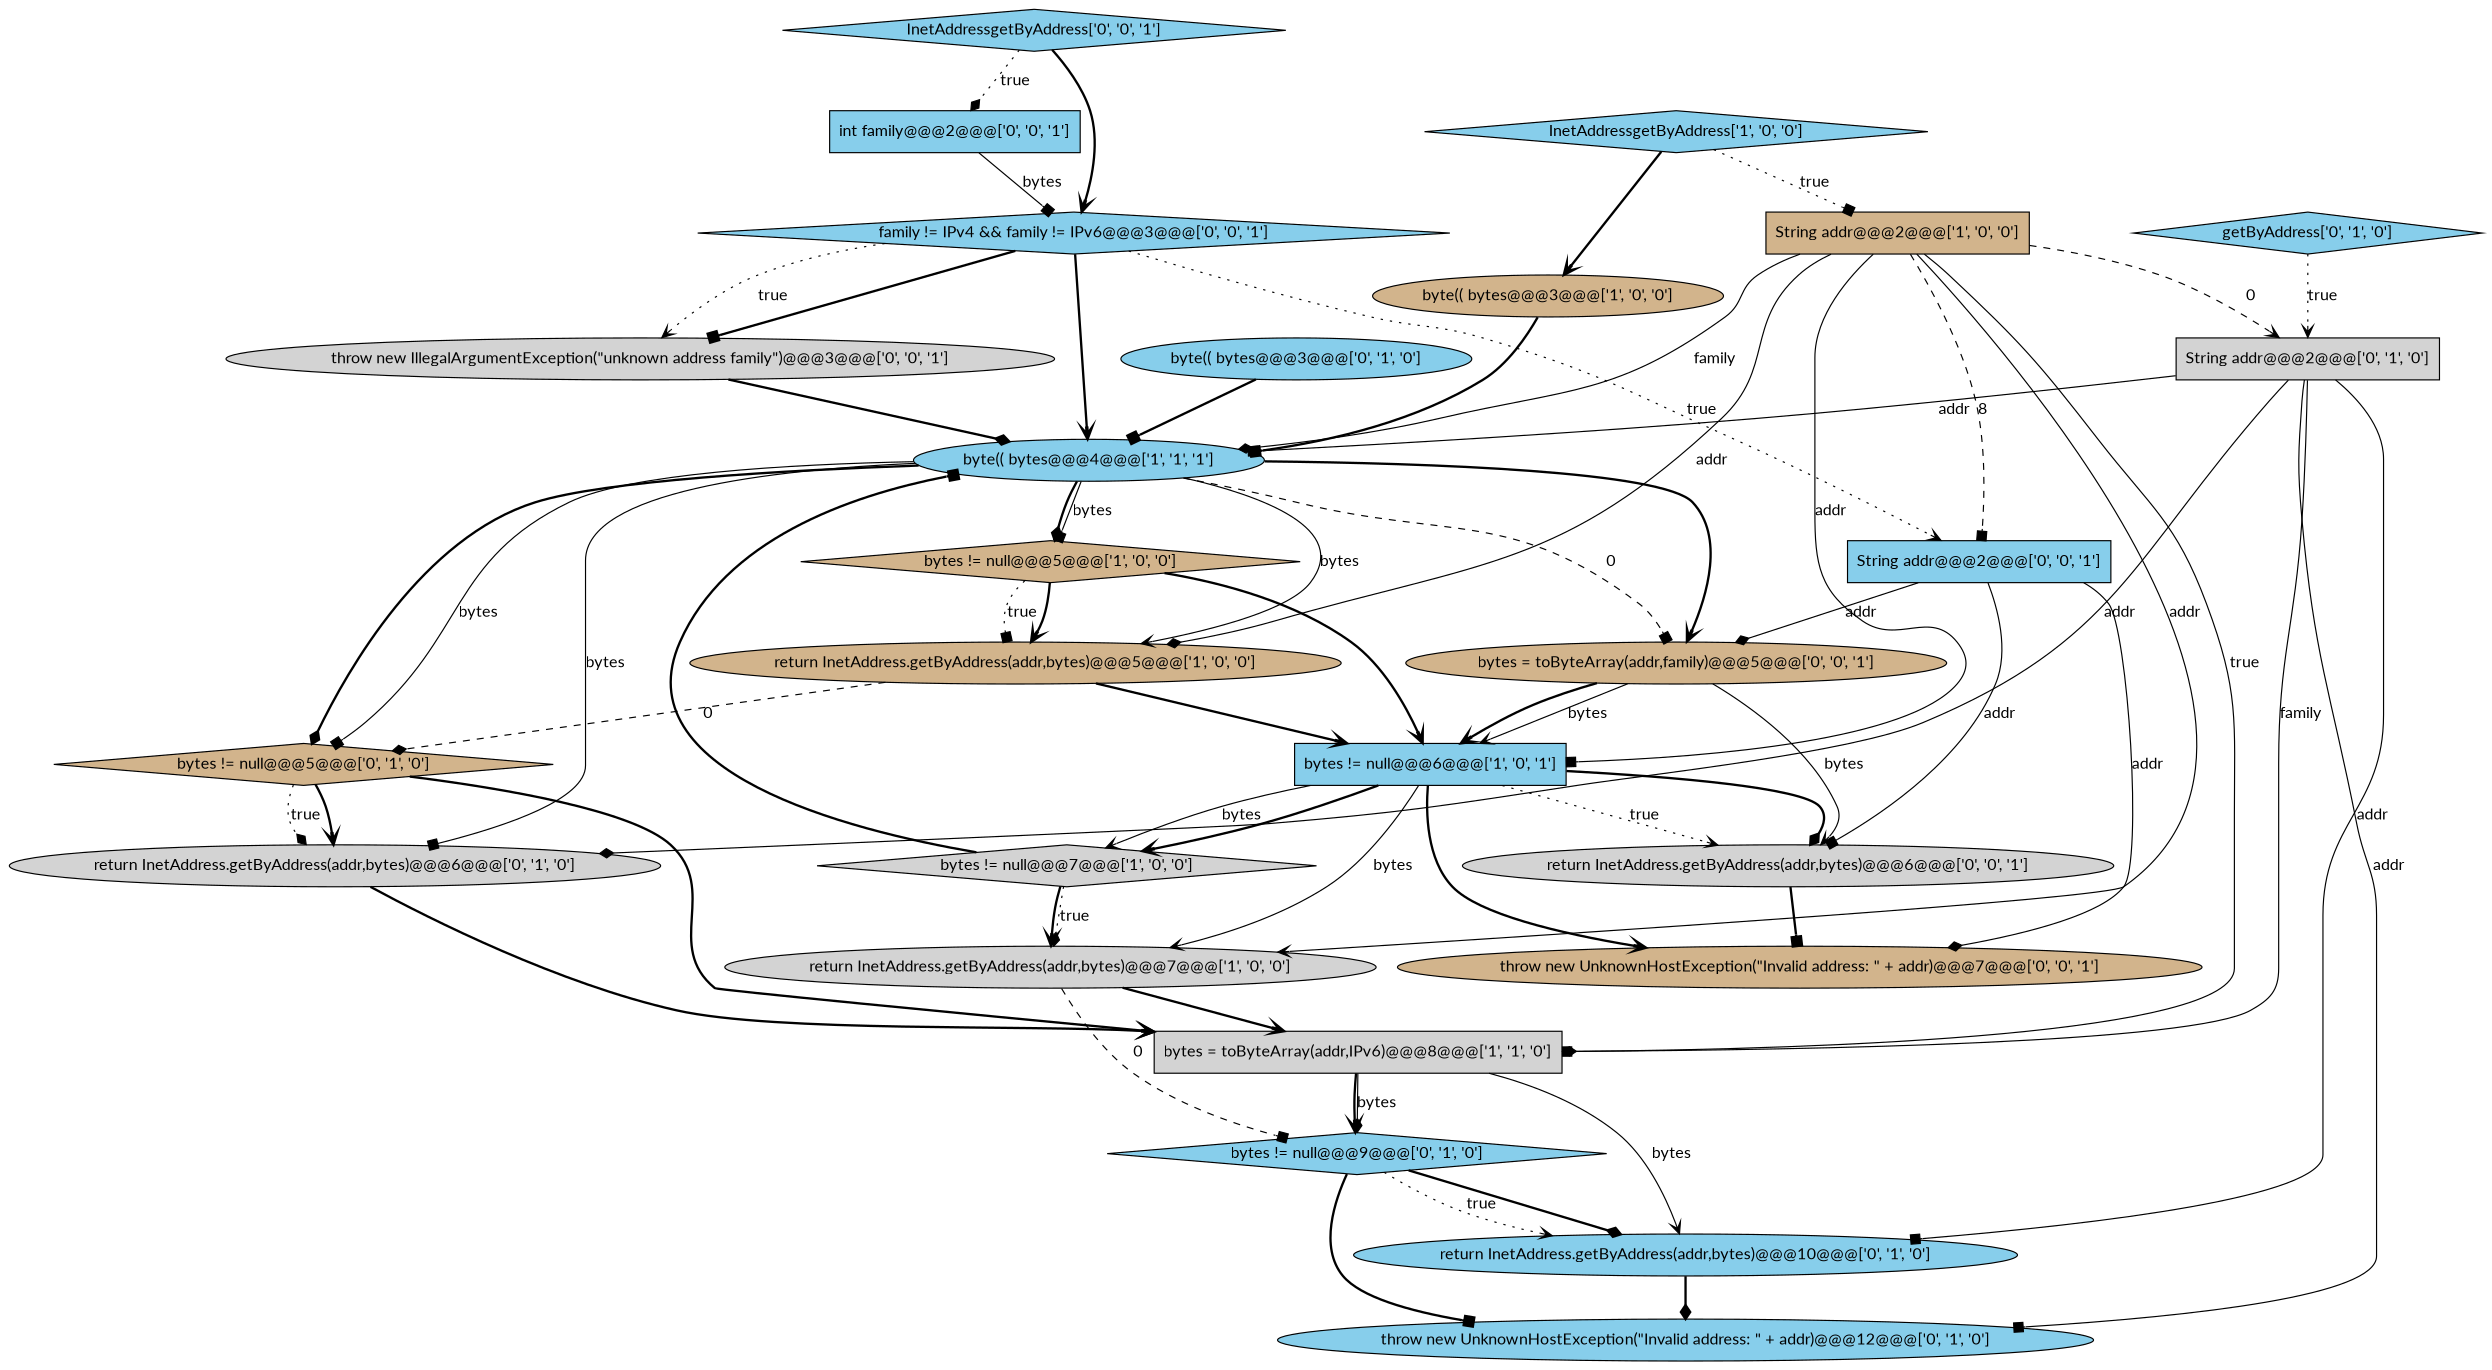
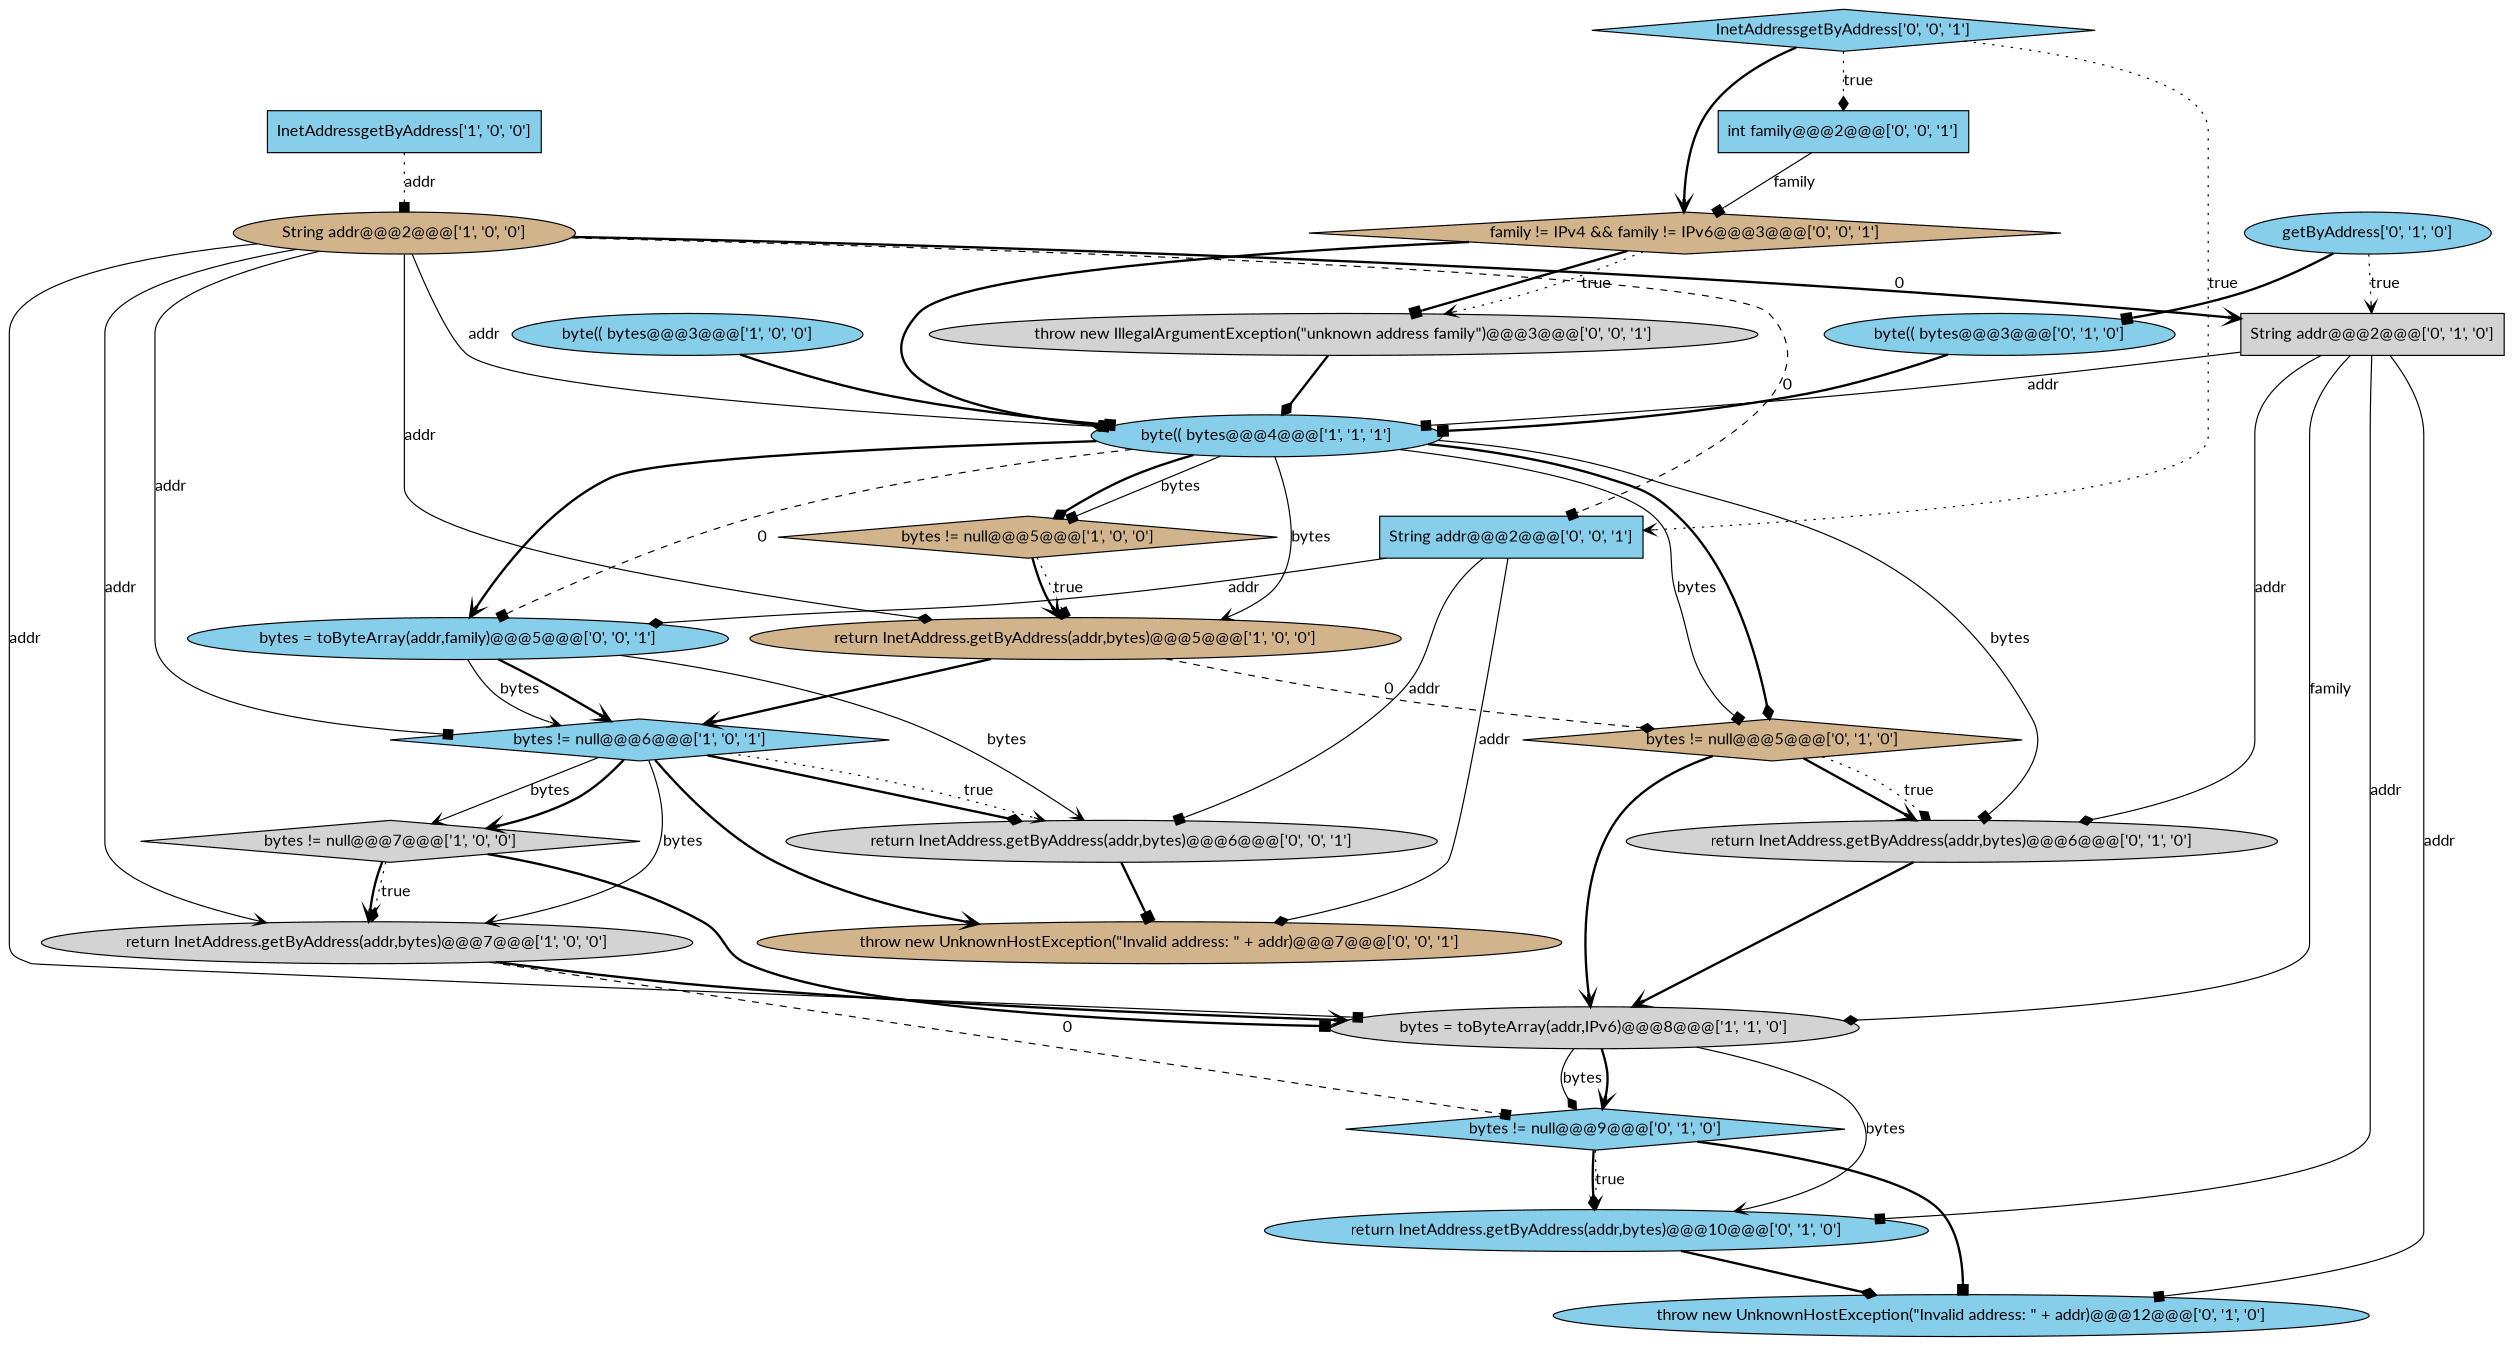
node "InetAddressgetByAddress['1', '0', '0']": shape diamond -> box
edge "int family@@@2@@@['0', '0', '1']" -> "family != IPv4 && family != IPv6@@@3@@@['0', '0', '1']": label "bytes" -> "family"
edge "InetAddressgetByAddress['1', '0', '0']" -> "String addr@@@2@@@['1', '0', '0']": label "true" -> "addr"
edge "InetAddressgetByAddress['1', '0', '0']" -> "byte(( bytes@@@3@@@['1', '0', '0']": removed
node "family != IPv4 && family != IPv6@@@3@@@['0', '0', '1']": fillcolor skyblue -> tan
node "String addr@@@2@@@['1', '0', '0']": shape box -> ellipse
node "getByAddress['0', '1', '0']": shape diamond -> ellipse
edge "String addr@@@2@@@['1', '0', '0']" -> "String addr@@@2@@@['0', '1', '0']": style dashed -> bold
edge "getByAddress['0', '1', '0']" -> "byte(( bytes@@@3@@@['0', '1', '0']": added
node "byte(( bytes@@@3@@@['1', '0', '0']": fillcolor tan -> skyblue
edge "family != IPv4 && family != IPv6@@@3@@@['0', '0', '1']" -> "byte(( bytes@@@4@@@['1', '1', '1']": arrowhead vee -> box
edge "family != IPv4 && family != IPv6@@@3@@@['0', '0', '1']" -> "String addr@@@2@@@['0', '0', '1']": now "InetAddressgetByAddress['0', '0', '1']" -> "String addr@@@2@@@['0', '0', '1']"
edge "String addr@@@2@@@['1', '0', '0']" -> "byte(( bytes@@@4@@@['1', '1', '1']": label "family" -> "addr"
edge "String addr@@@2@@@['1', '0', '0']" -> "String addr@@@2@@@['0', '0', '1']": label "8" -> "0"
edge "bytes != null@@@5@@@['1', '0', '0']" -> "bytes != null@@@6@@@['1', '0', '1']": removed
node "bytes = toByteArray(addr,family)@@@5@@@['0', '0', '1']": fillcolor tan -> skyblue
edge "String addr@@@2@@@['1', '0', '0']" -> "bytes = toByteArray(addr,IPv6)@@@8@@@['1', '1', '0']": label "true" -> "addr"
edge "bytes != null@@@7@@@['1', '0', '0']" -> "byte(( bytes@@@4@@@['1', '1', '1']": now "bytes != null@@@7@@@['1', '0', '0']" -> "bytes = toByteArray(addr,IPv6)@@@8@@@['1', '1', '0']"
node "bytes != null@@@6@@@['1', '0', '1']": shape box -> diamond
node "bytes = toByteArray(addr,IPv6)@@@8@@@['1', '1', '0']": shape box -> ellipse
